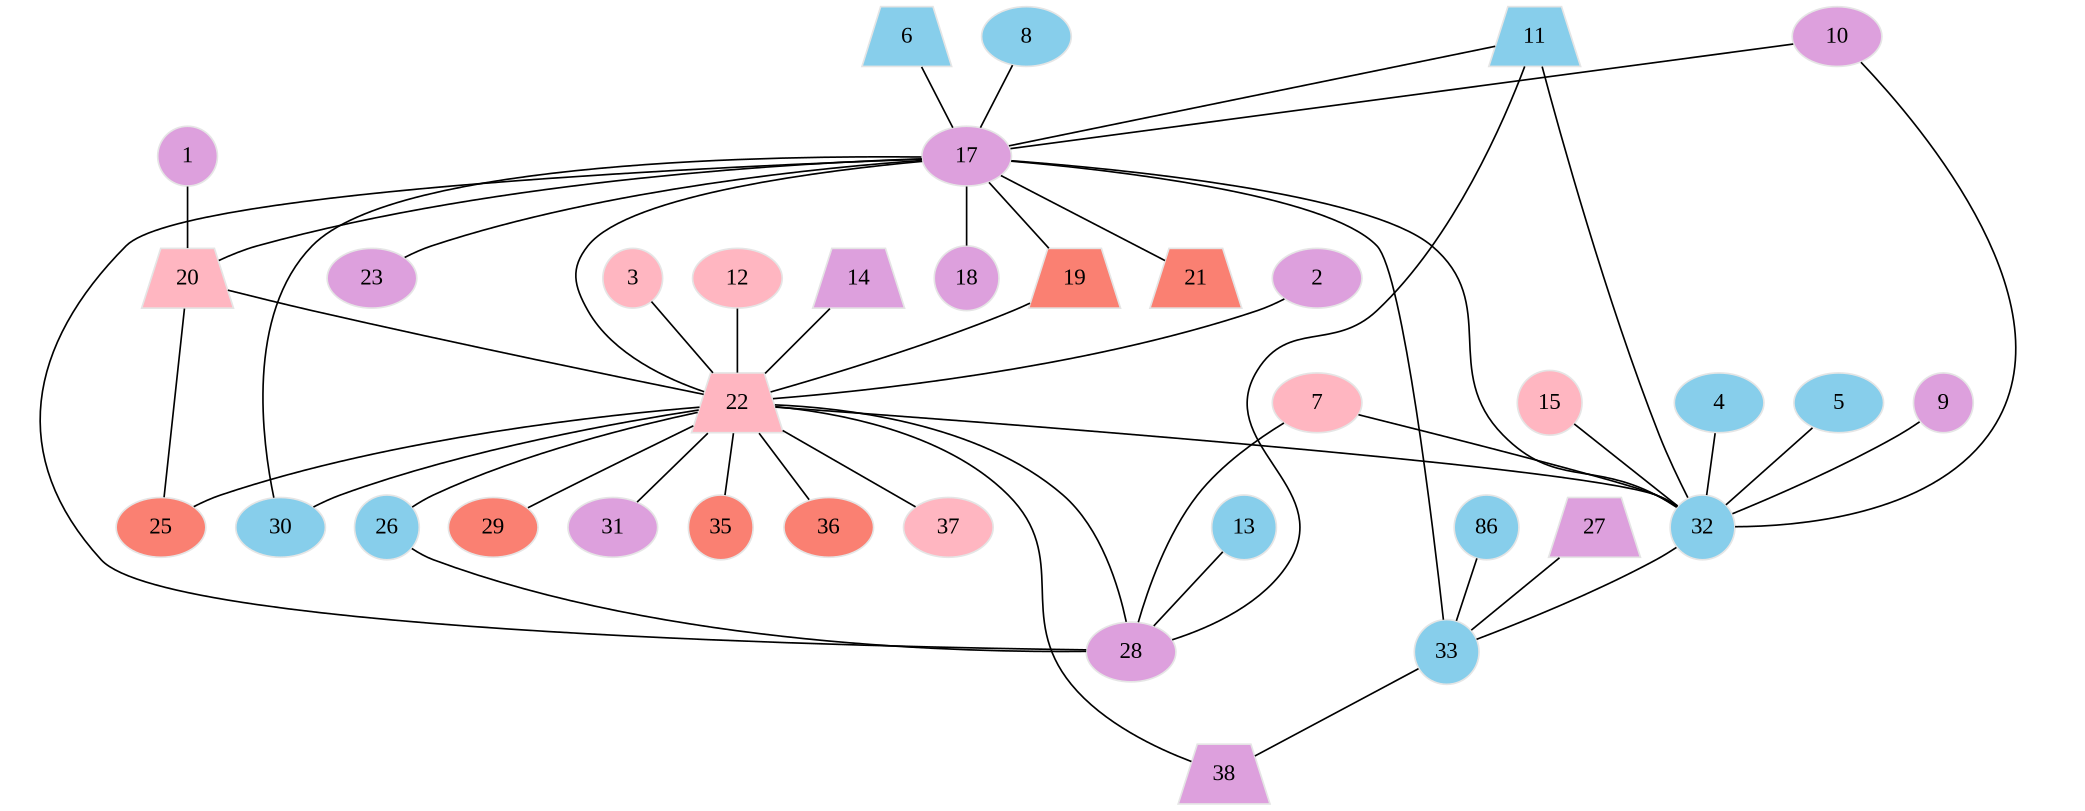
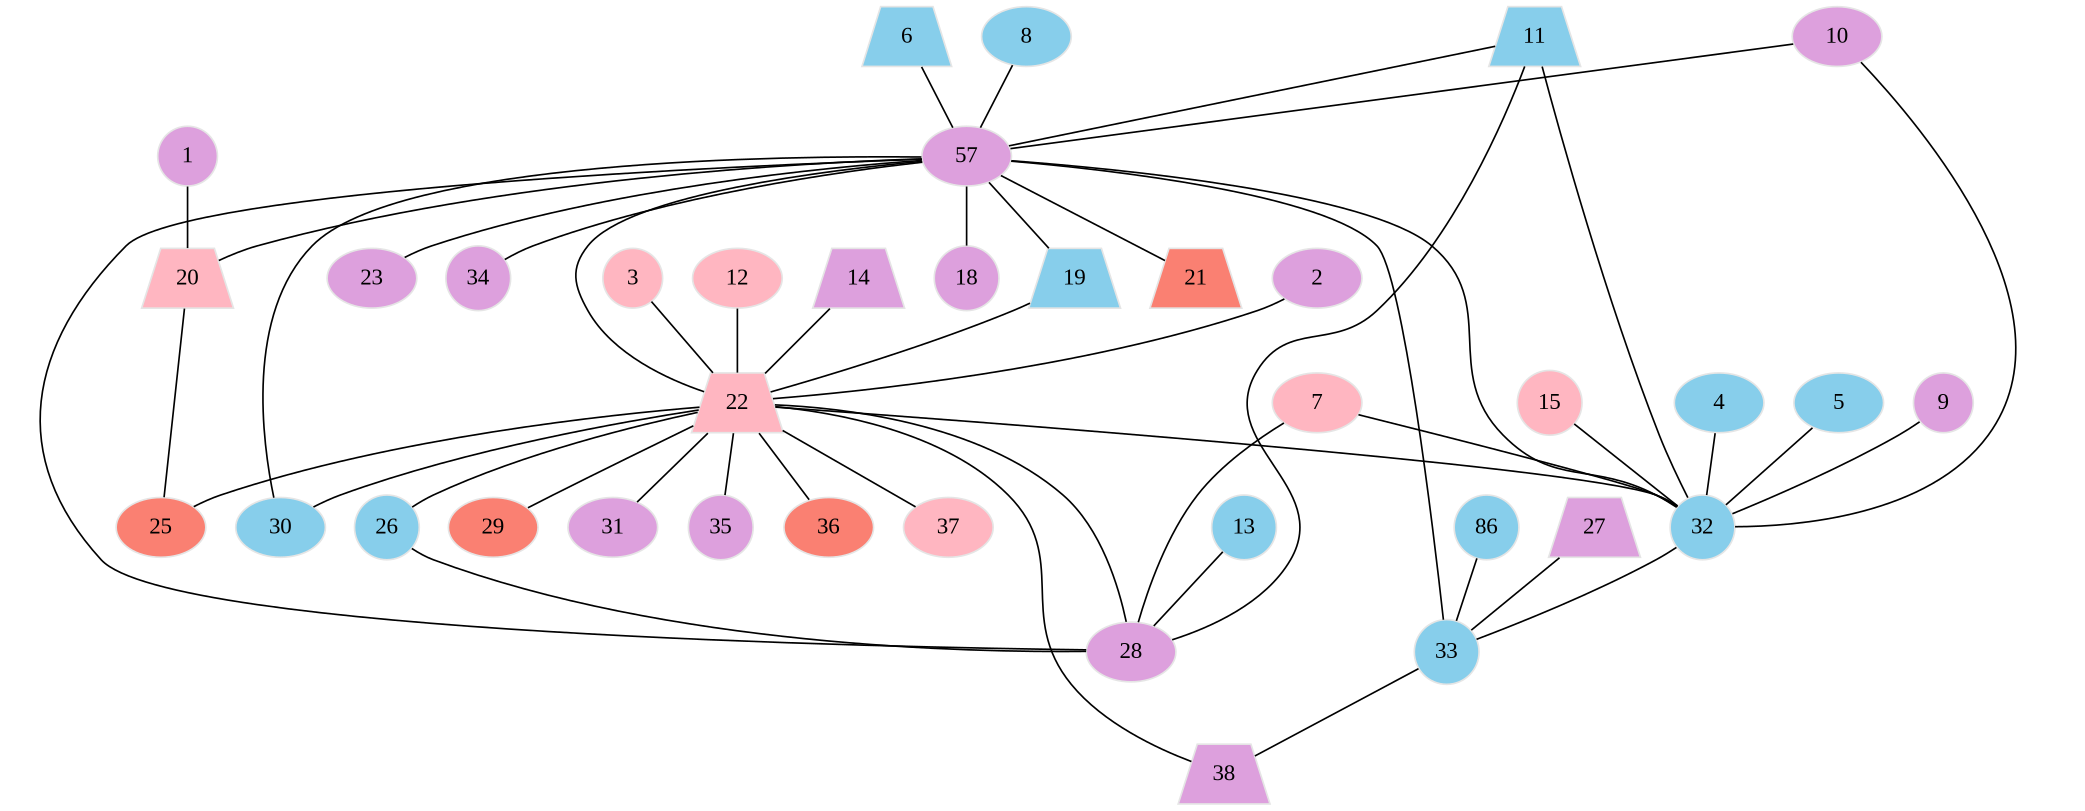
node "17": label "17" -> "57"
node "34": added
node "19": fillcolor salmon -> skyblue
edge "20" -- "22": removed
node "35": fillcolor salmon -> plum
